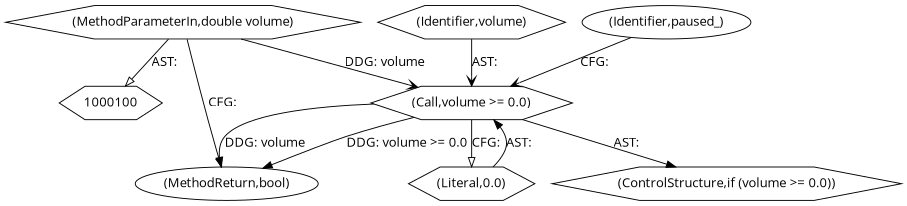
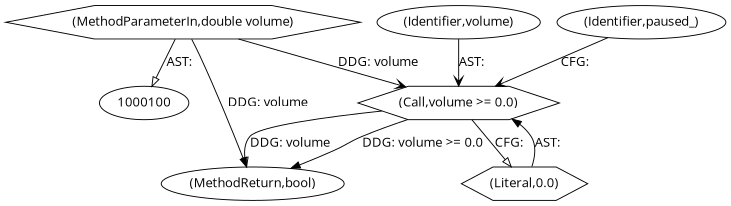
node "(Identifier,volume)": shape hexagon -> ellipse
node "1000100": shape hexagon -> ellipse
edge "(MethodParameterIn,double volume)" -> "(MethodReturn,bool)": label "CFG: " -> "DDG: volume"
node "(ControlStructure,if (volume >= 0.0))": removed
